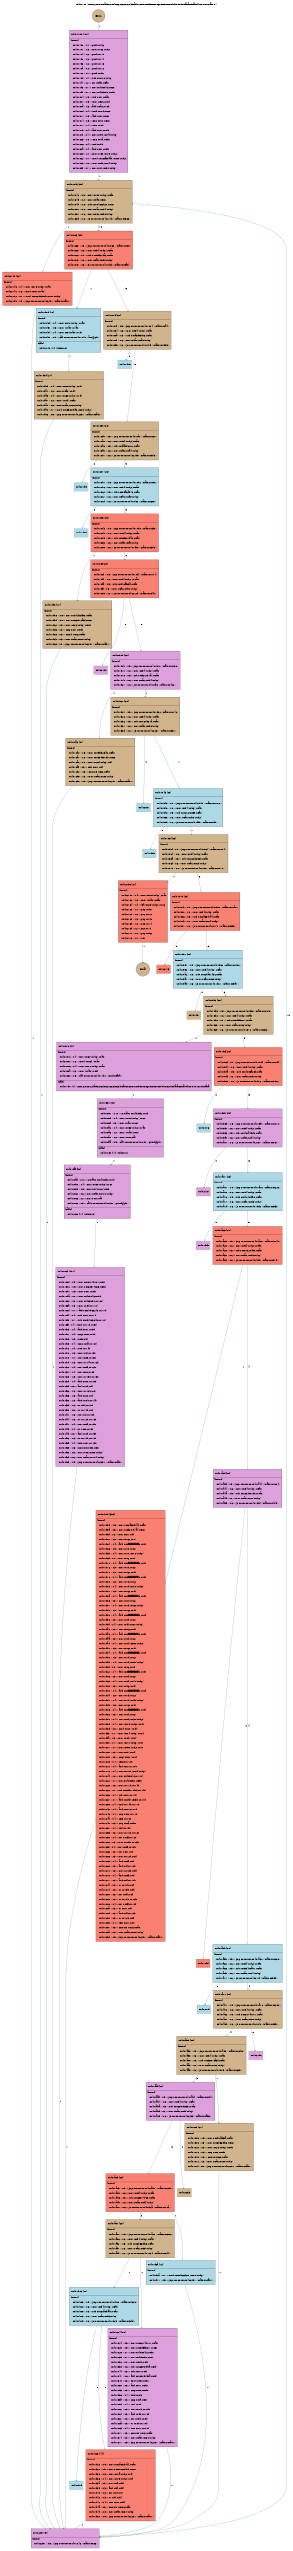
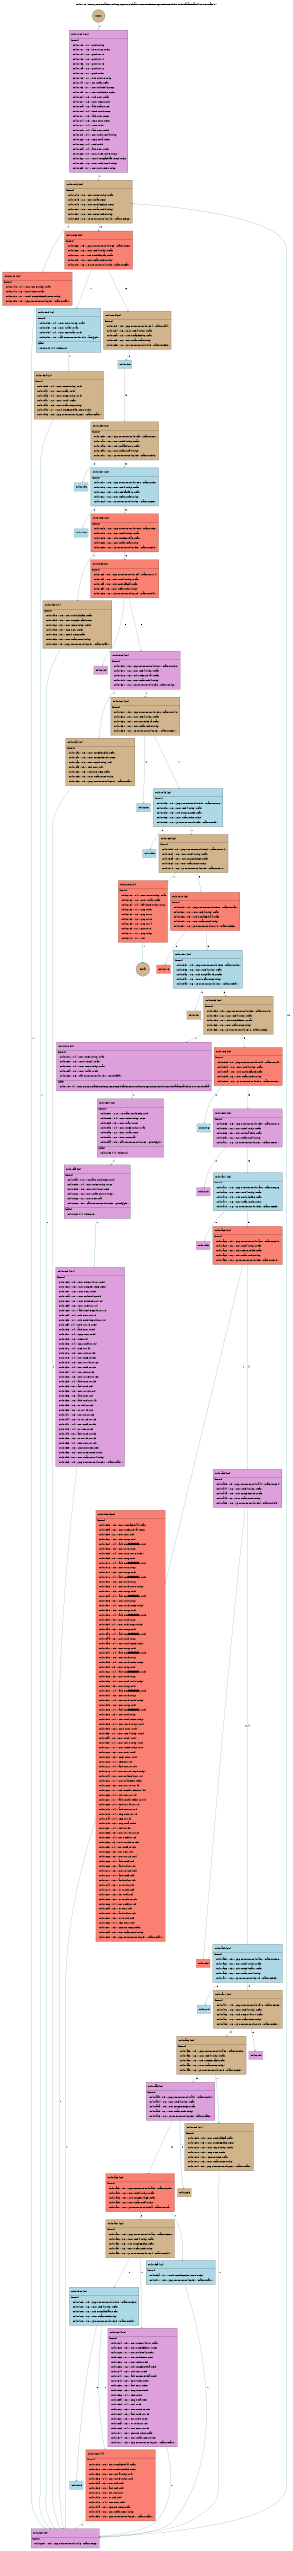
node "Entry": label "Entry" -> "Users"
edge "0x40187f [28]" -> "0x40189b [28]": now "0x401d15" -> "0x40189b [28]"
